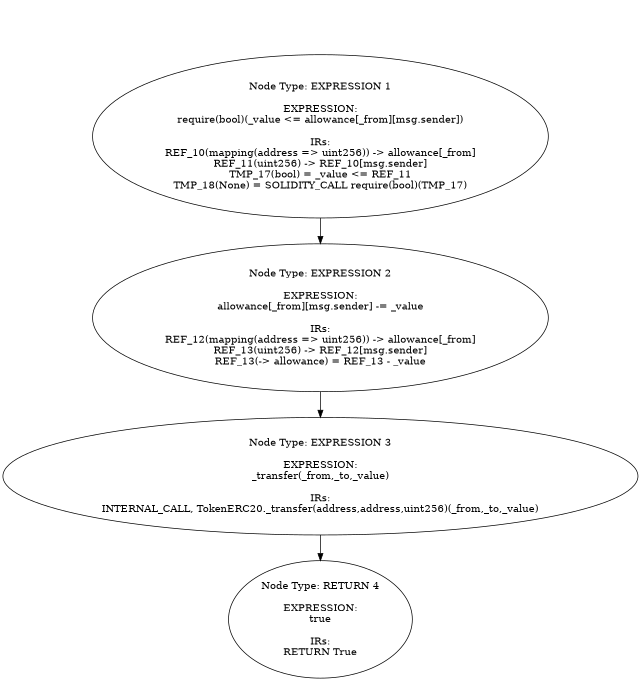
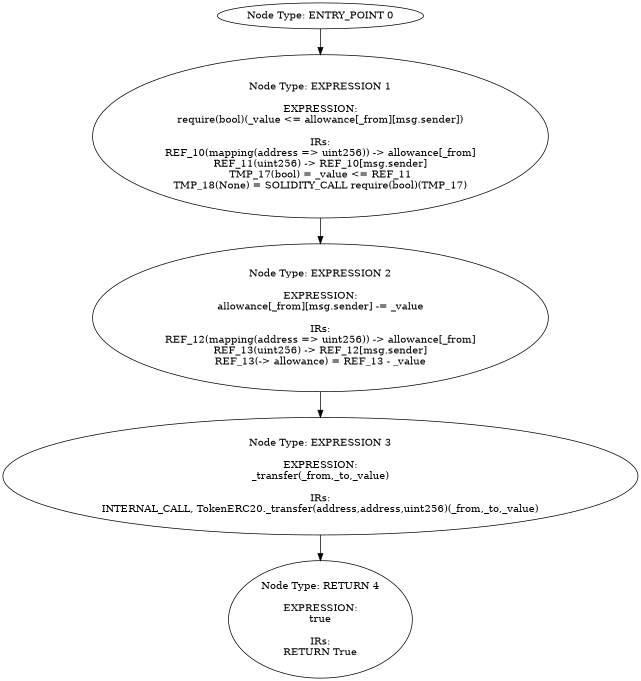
node "Node Type: ENTRY_POINT 0": added
